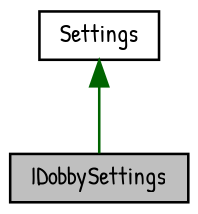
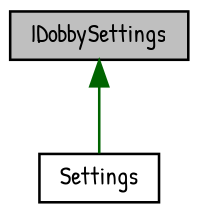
edge "IDobbySettings" -> "Settings": reversed
